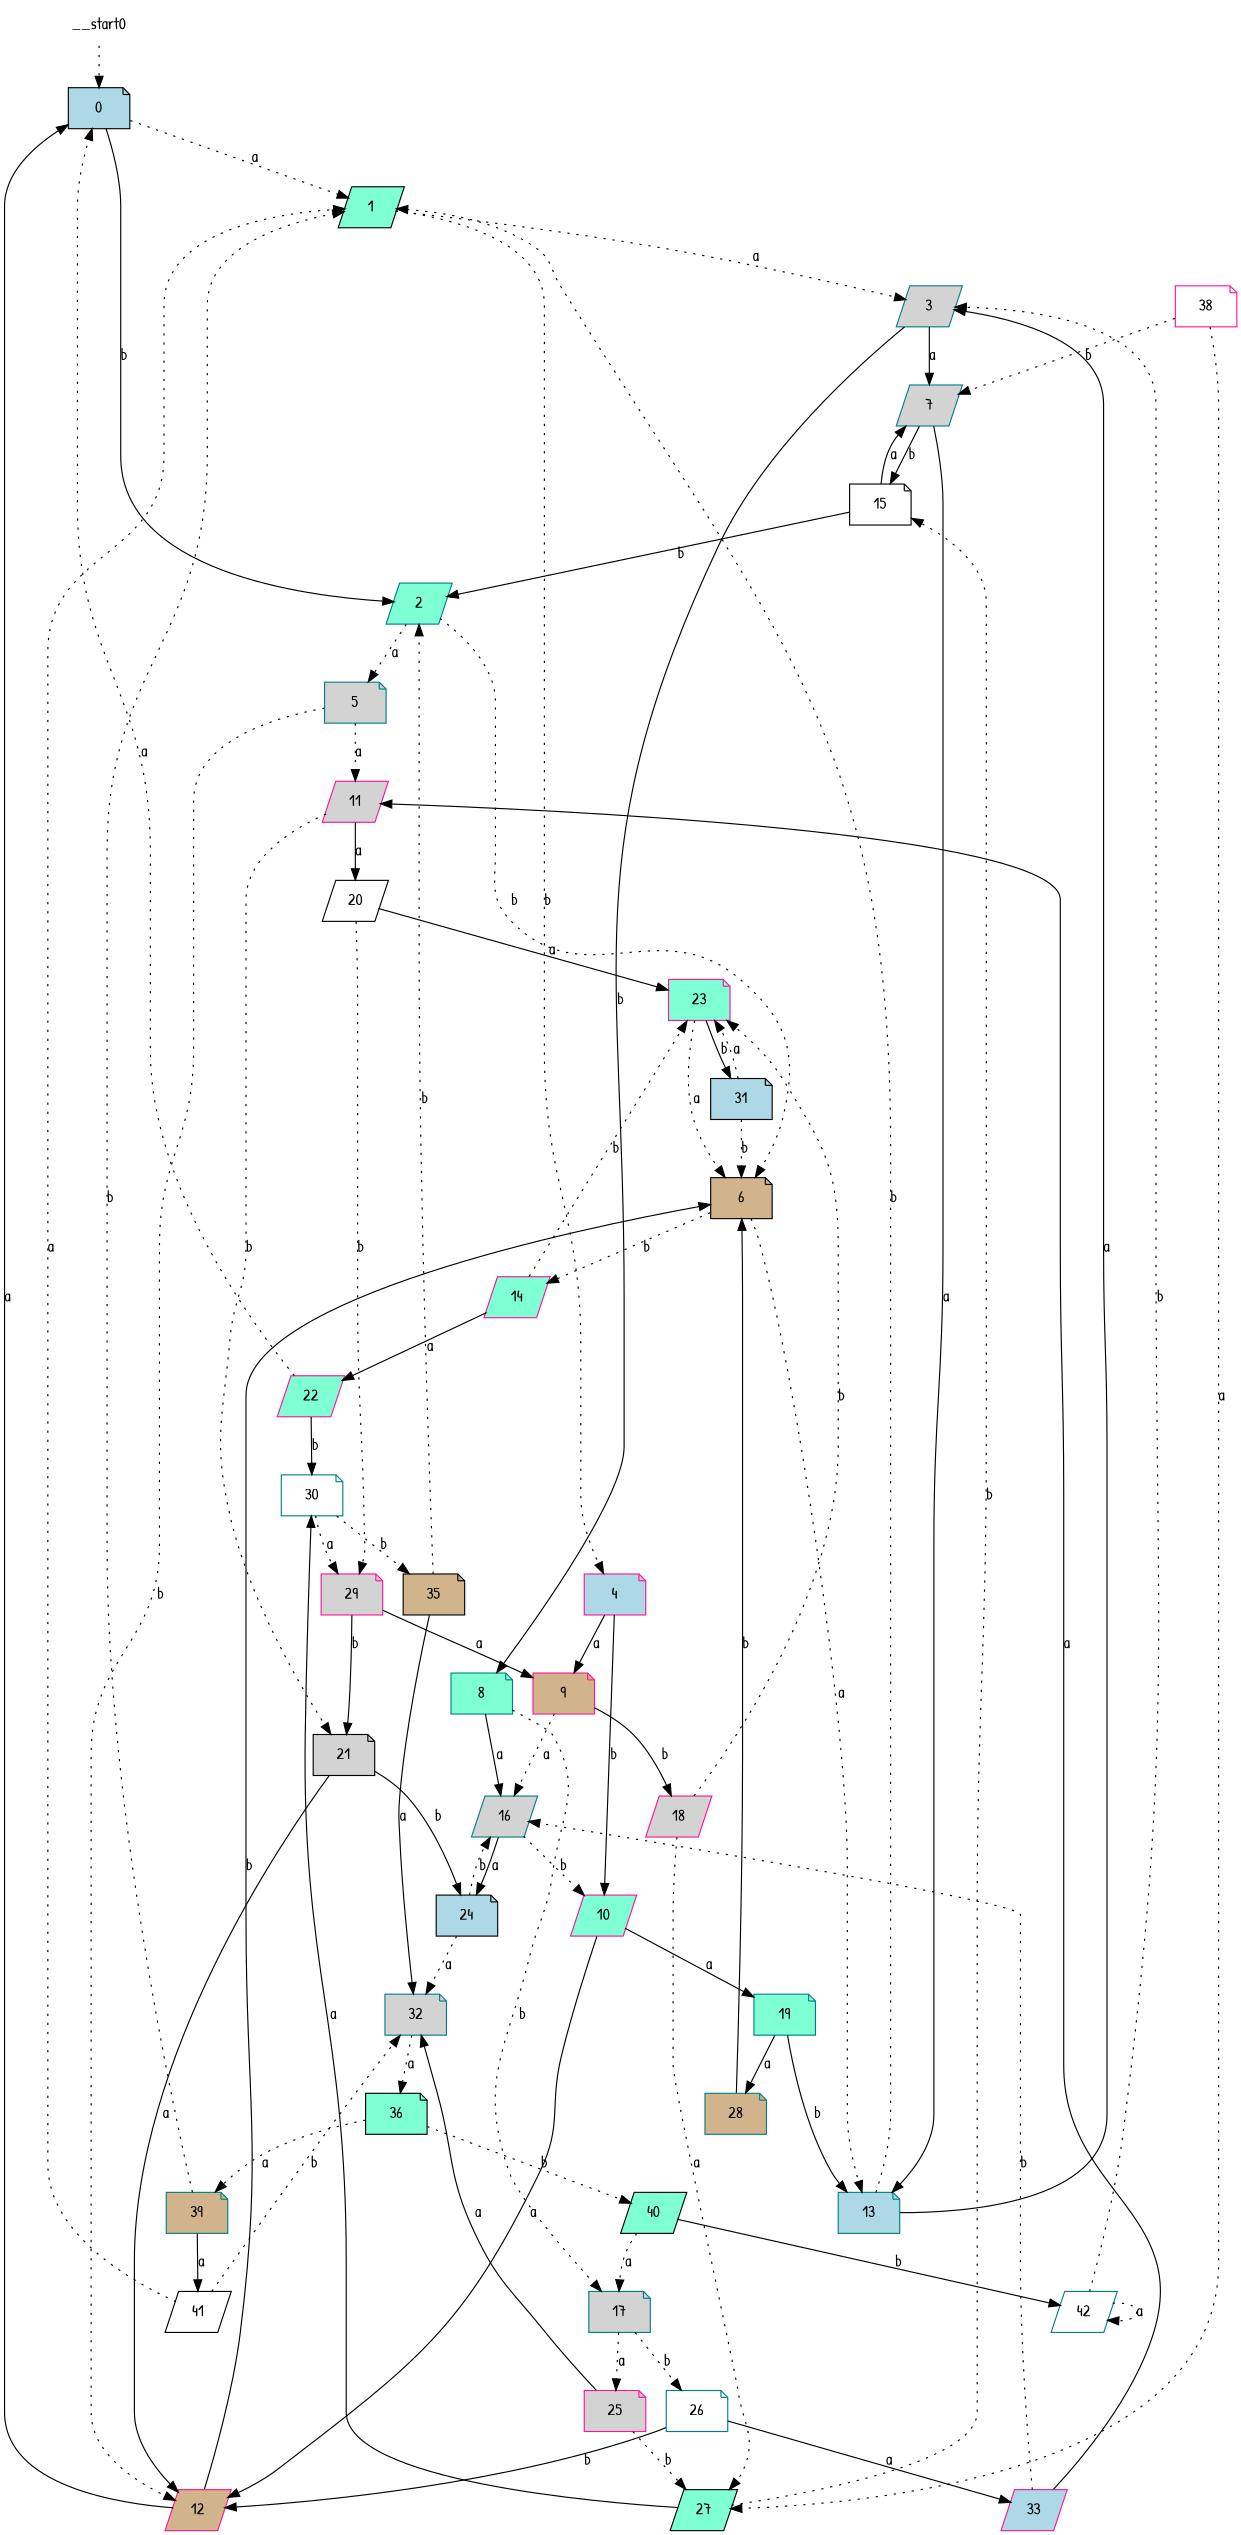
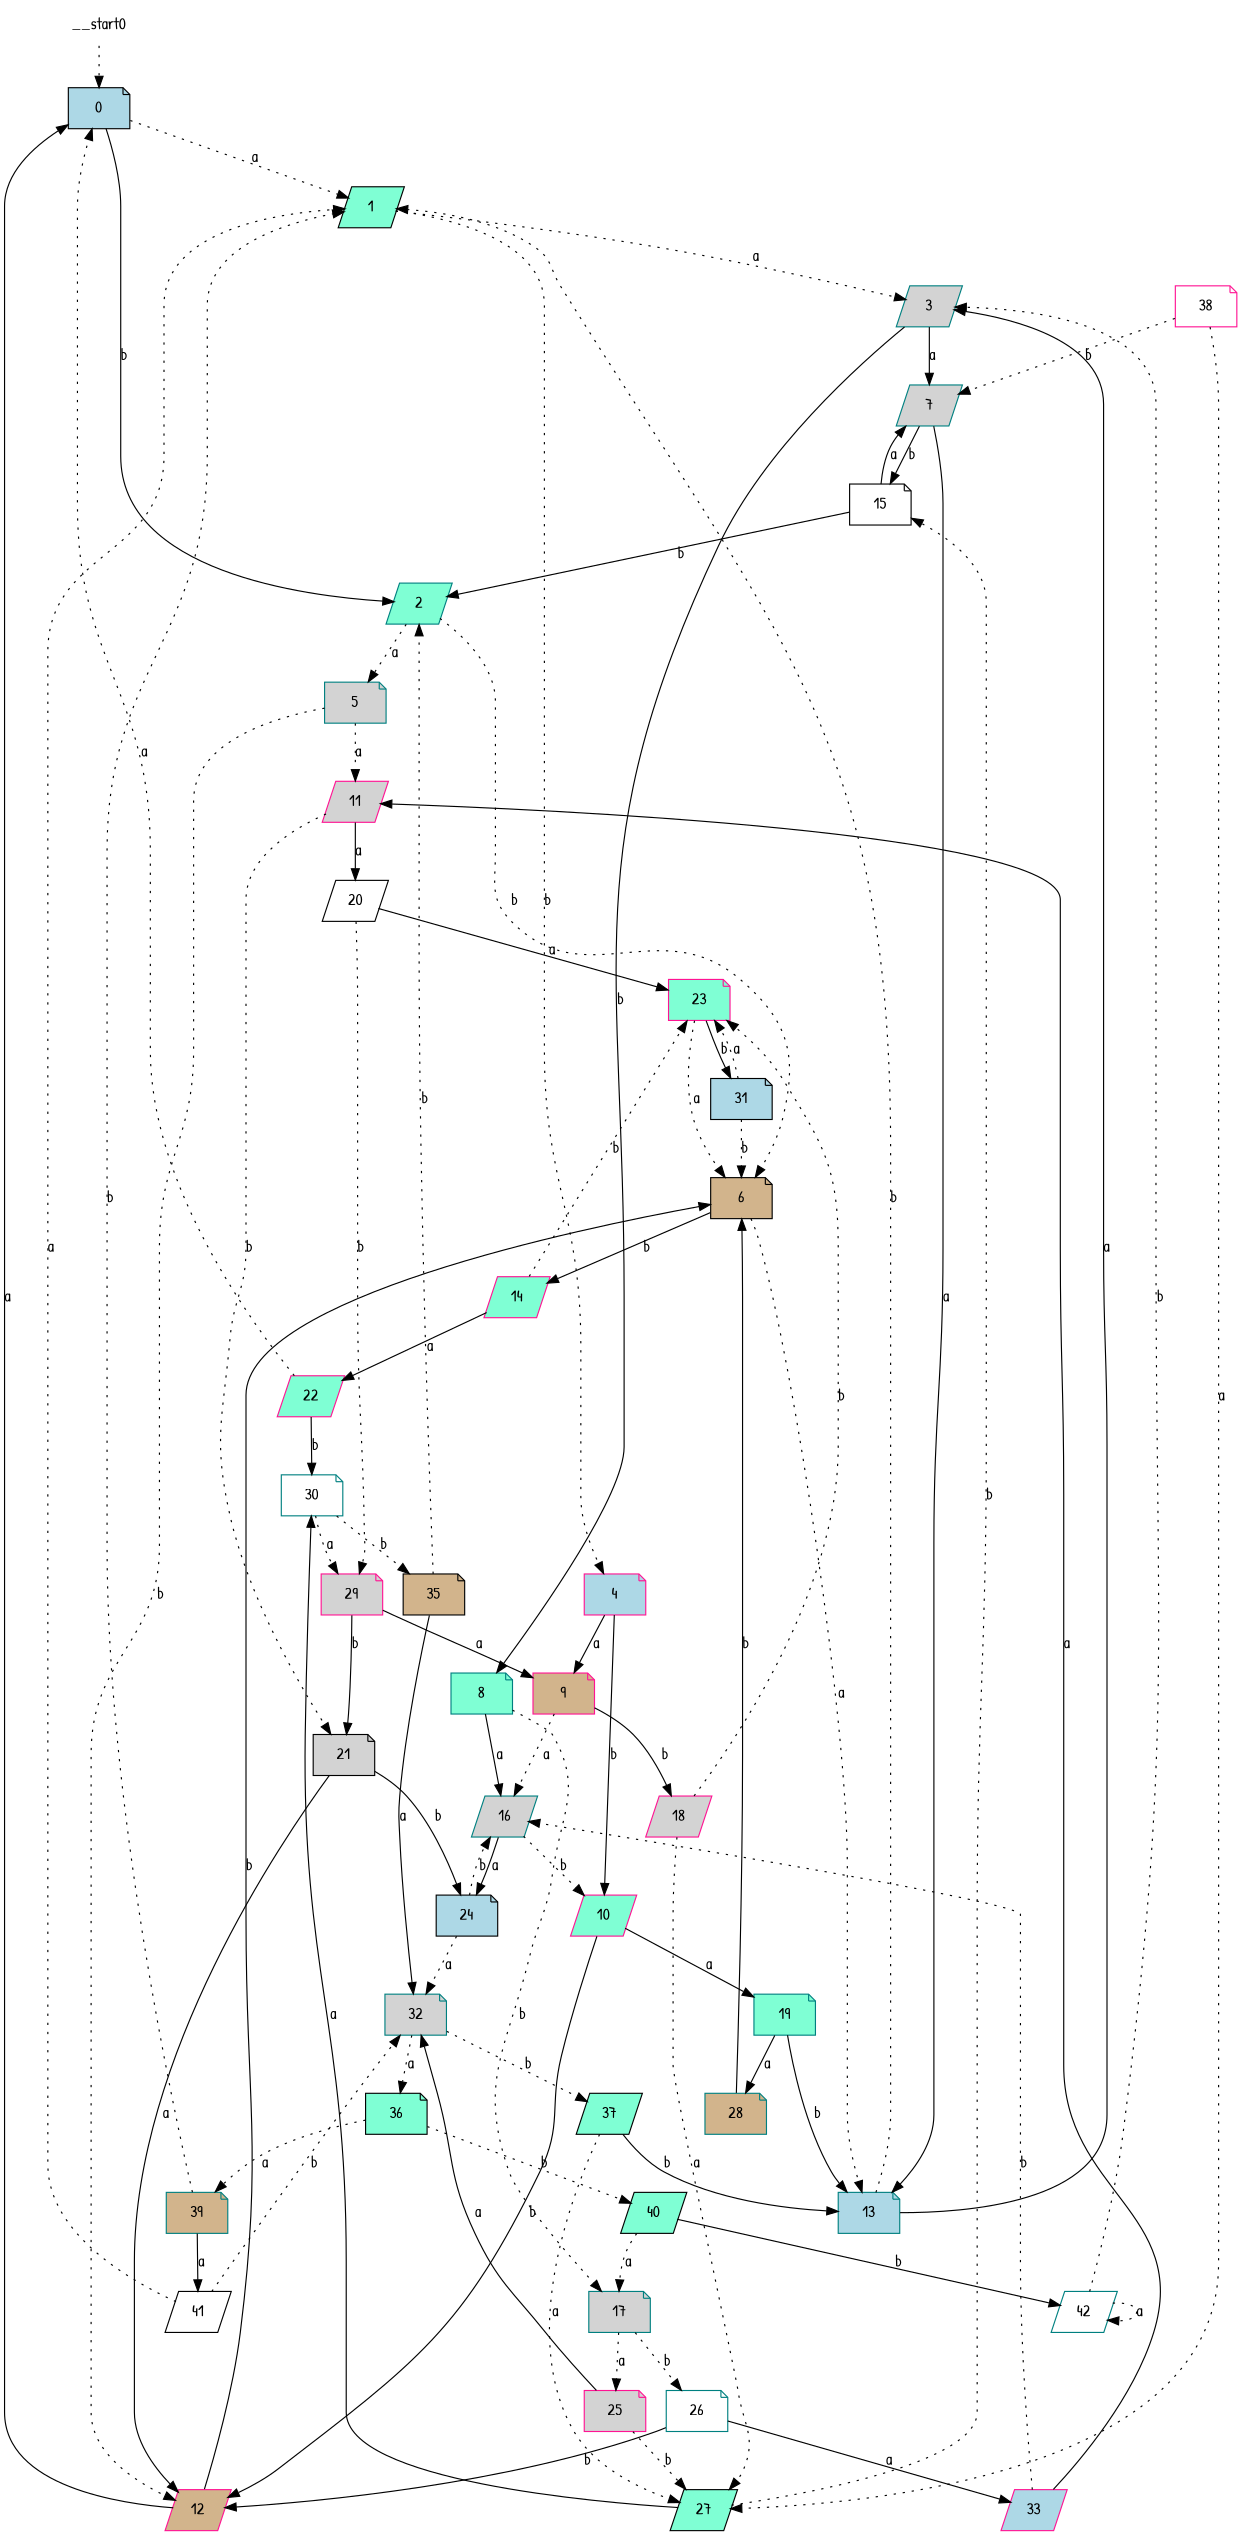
edge "6" -> "14": style dotted -> solid
node "37": added
edge "10" -> "12": label "a" -> "b"
